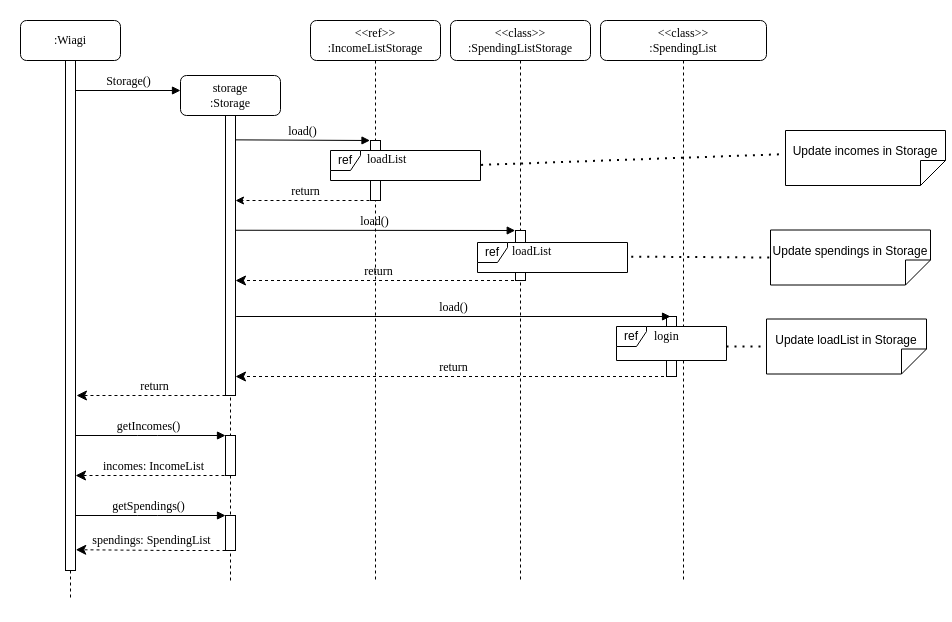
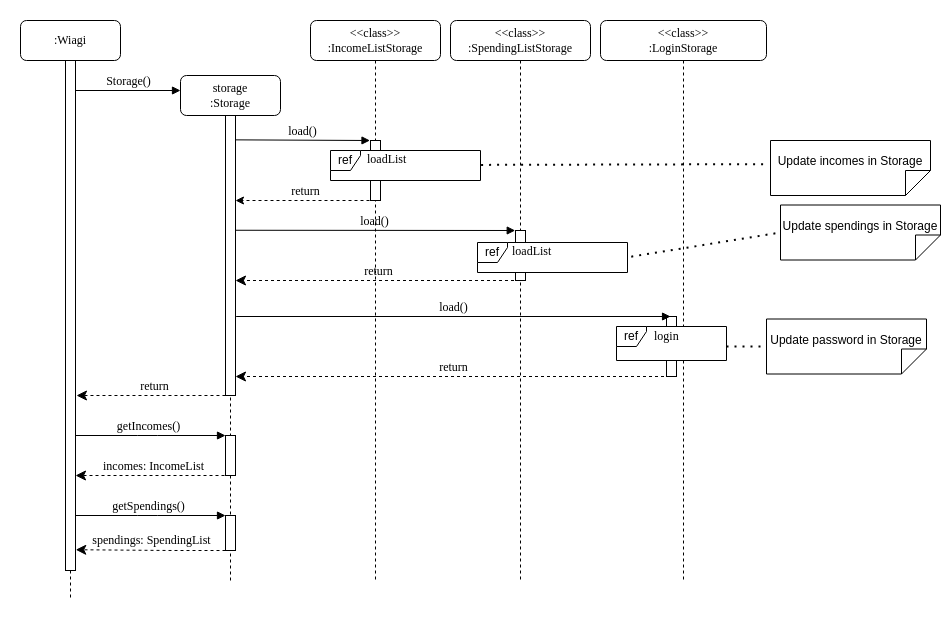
node "<<ref>> :IncomeListStorage": label "<<ref>> :IncomeListStorage" -> "<<class>> :IncomeListStorage"
node "<<class>> :SpendingList": label "<<class>> :SpendingList" -> "<<class>> :LoginStorage"
node "Update incomes in Storage": moved (866, 158) -> (851, 168)
node "Update spendings in Storage": moved (851, 258) -> (861, 233)
node "Update loadList in Storage": label "Update loadList in Storage" -> "Update password in Storage"
